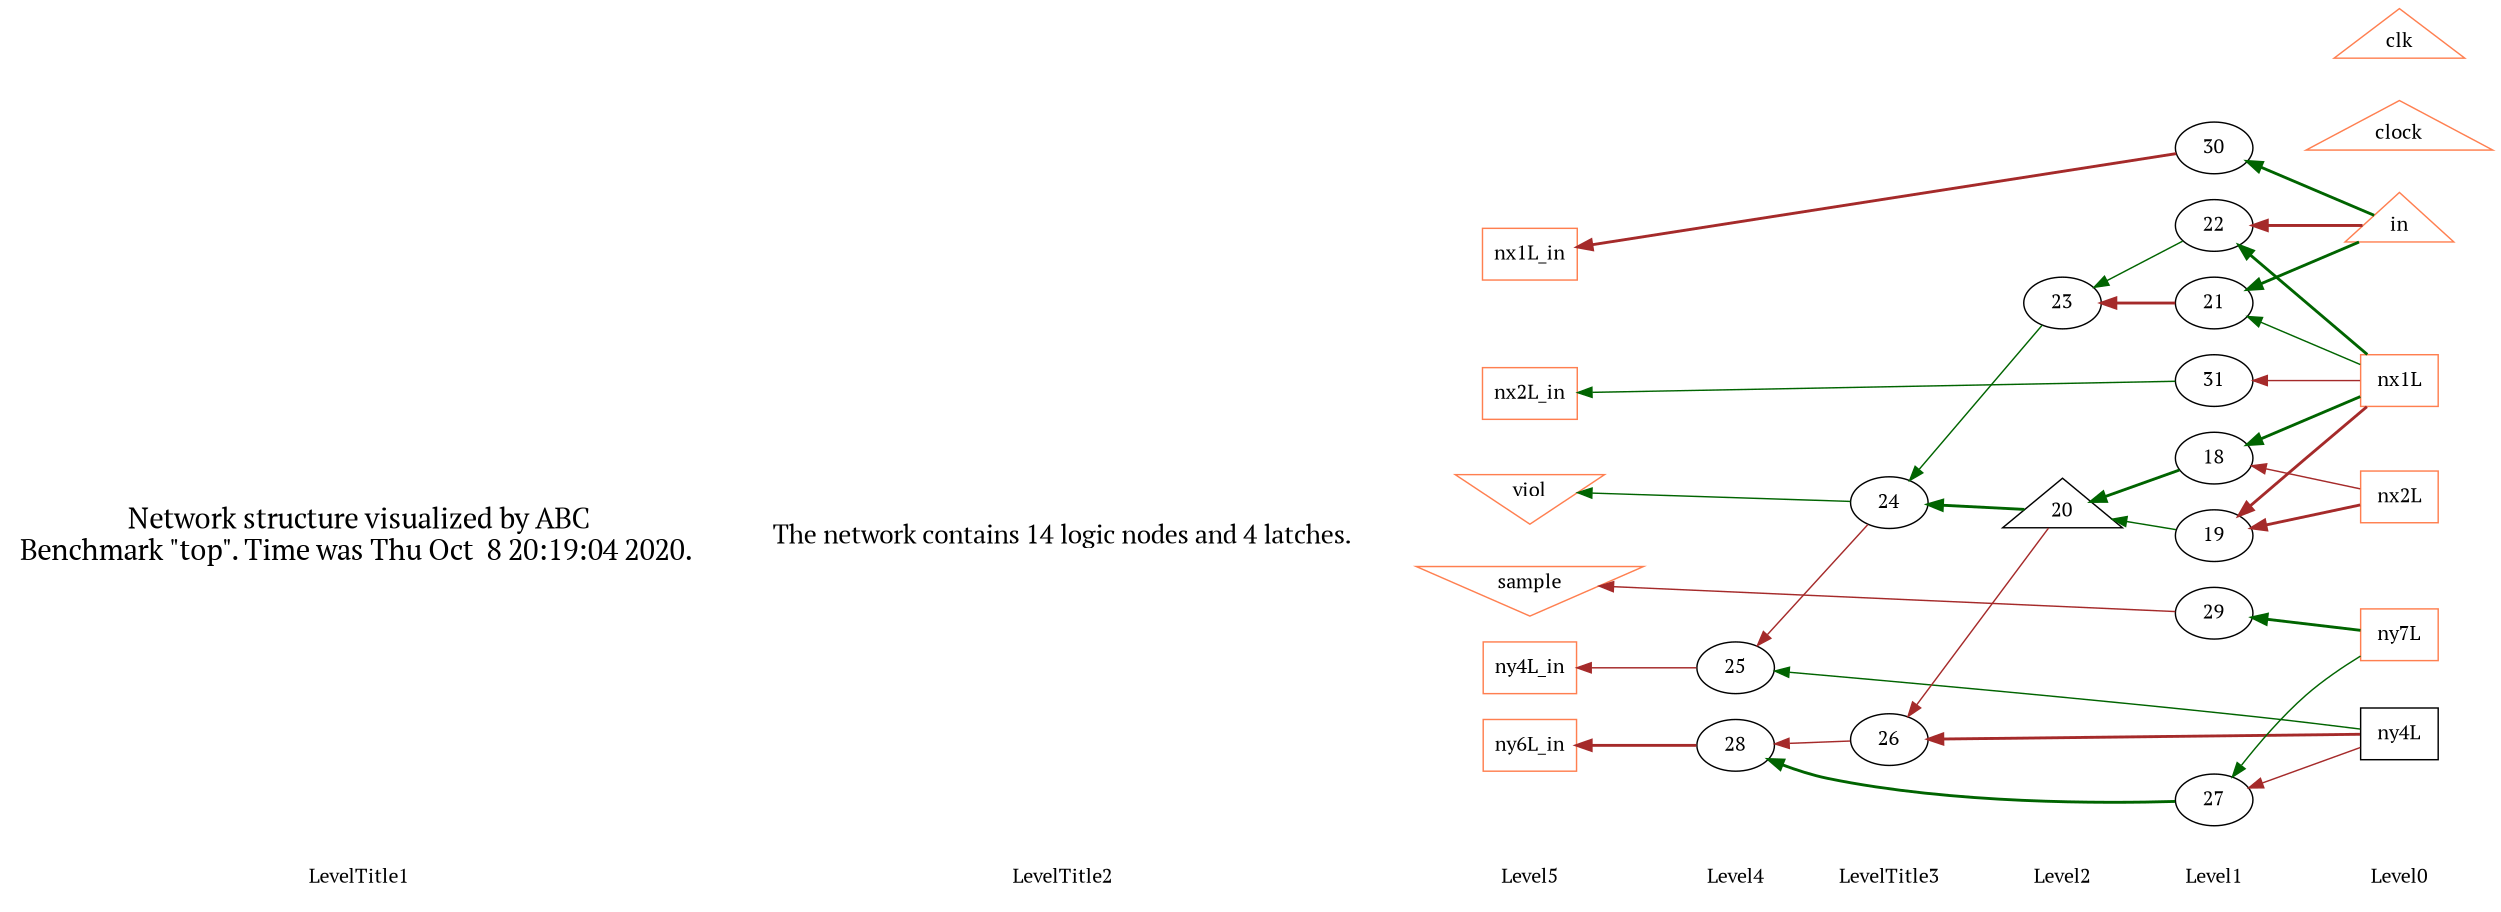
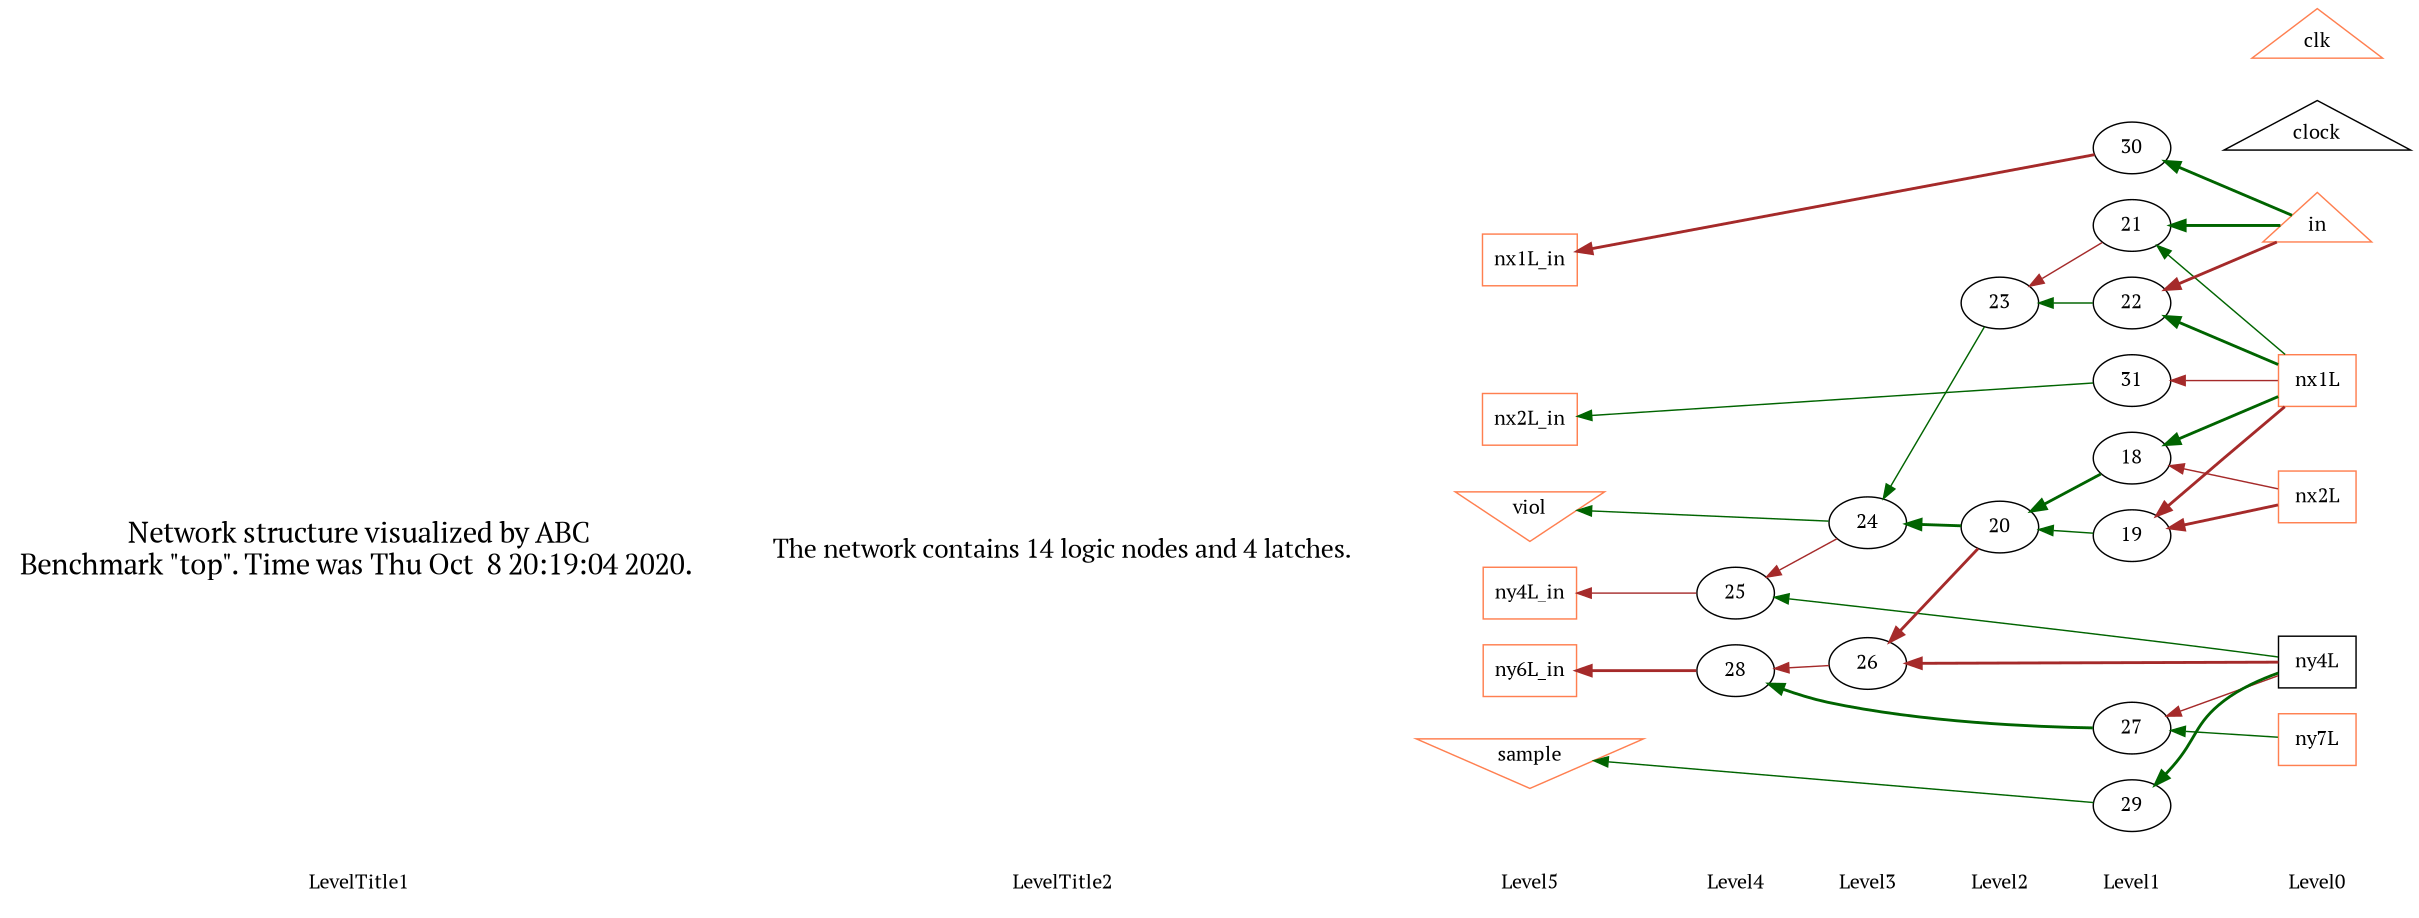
node "clock": color coral -> black
edge "21" -> "23": style bold -> solid
node "20": shape triangle -> ellipse
edge "29" -> "sample": color brown -> darkgreen
edge "20" -> "26": style solid -> bold
edge "ny7L" -> "29": now "ny4L" -> "29"
node "LevelTitle3": label "LevelTitle3" -> "Level3"
